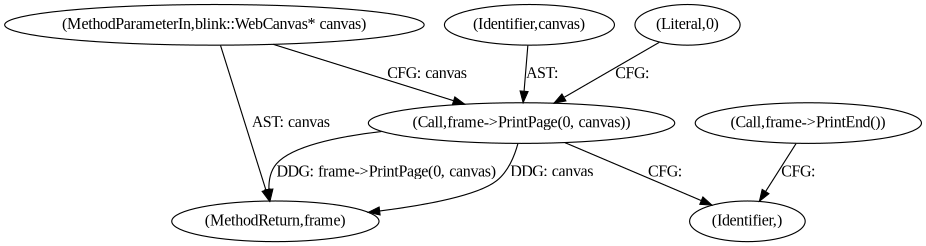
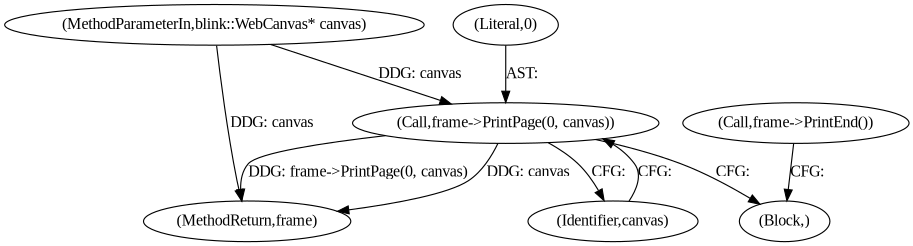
edge "(MethodParameterIn,blink::WebCanvas* canvas)" -> "(Call,frame->PrintPage(0, canvas))": label "CFG: canvas" -> "DDG: canvas"
edge "(Identifier,canvas)" -> "(Call,frame->PrintPage(0, canvas))": label "AST: " -> "CFG: "
edge "(Literal,0)" -> "(Call,frame->PrintPage(0, canvas))": label "CFG: " -> "AST: "
edge "(MethodParameterIn,blink::WebCanvas* canvas)" -> "(MethodReturn,frame)": label "AST: canvas" -> "DDG: canvas"
edge "(Call,frame->PrintPage(0, canvas))" -> "(Identifier,canvas)": added, label "CFG:"
node "(Identifier,)": label "(Identifier,)" -> "(Block,)"
